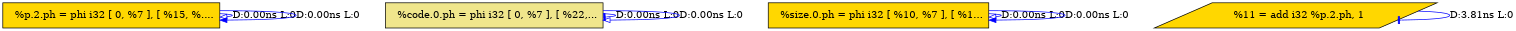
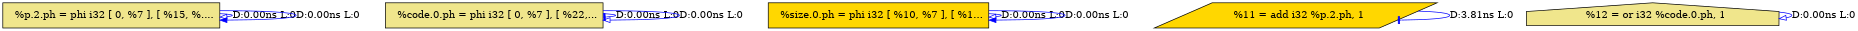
node "%p.2.ph = phi i32 [ 0, %7 ], [ %15, %....": fillcolor gold -> khaki
node "%12 = or i32 %code.0.ph, 1": added
